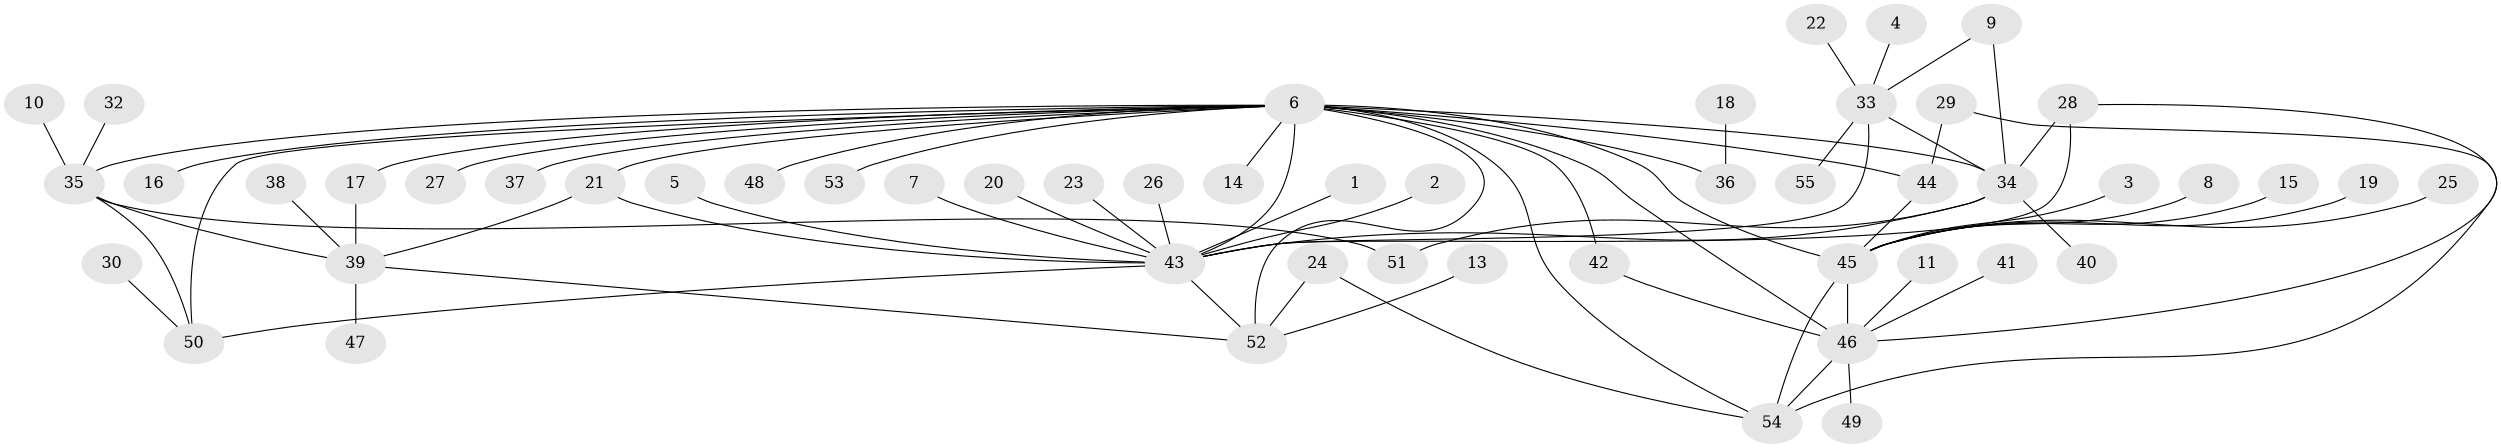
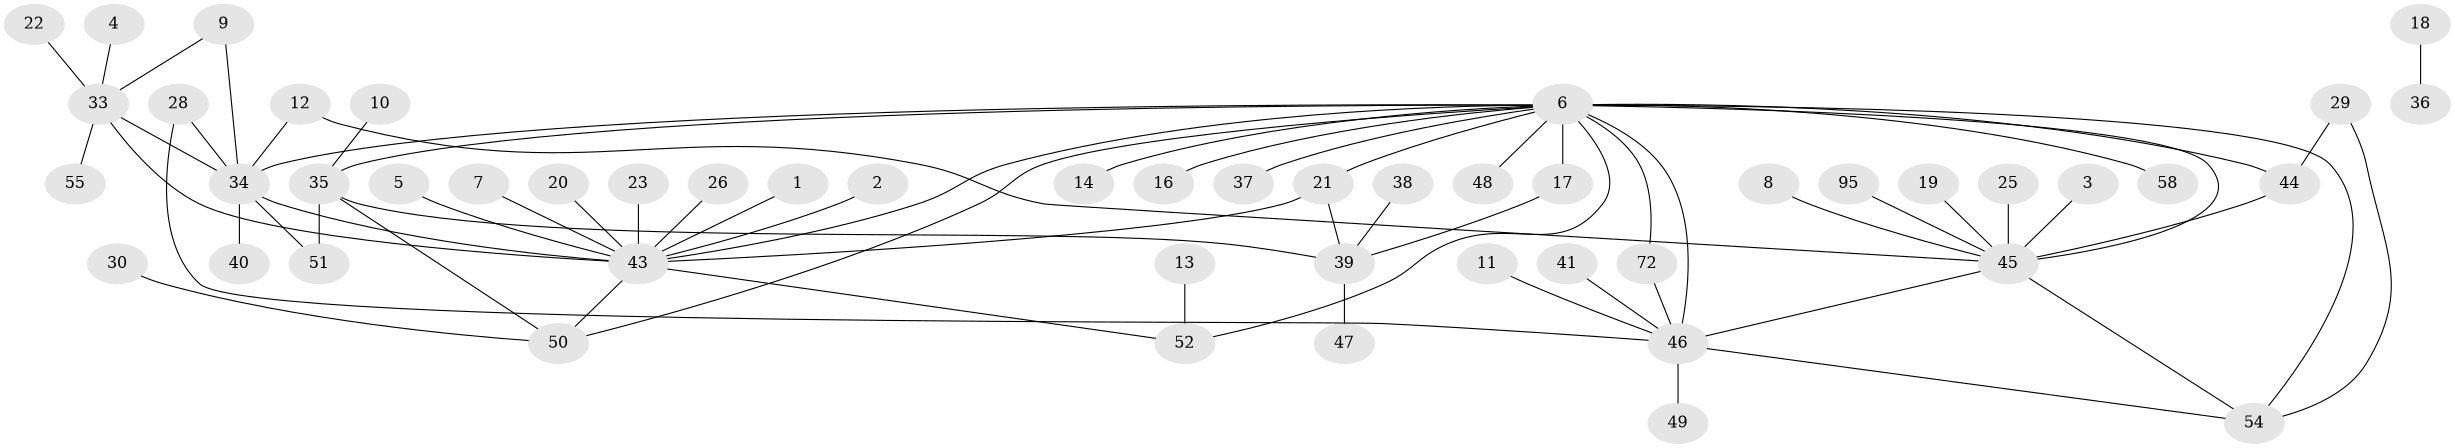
node "32": removed
node "12": added
edge "6" -- "36": removed
node "27": removed
node "53": label "53" -> "58"
node "15": label "15" -> "95"
edge "28" -- "43": removed
node "24": removed
node "42": label "42" -> "72"
edge "39" -- "52": removed
